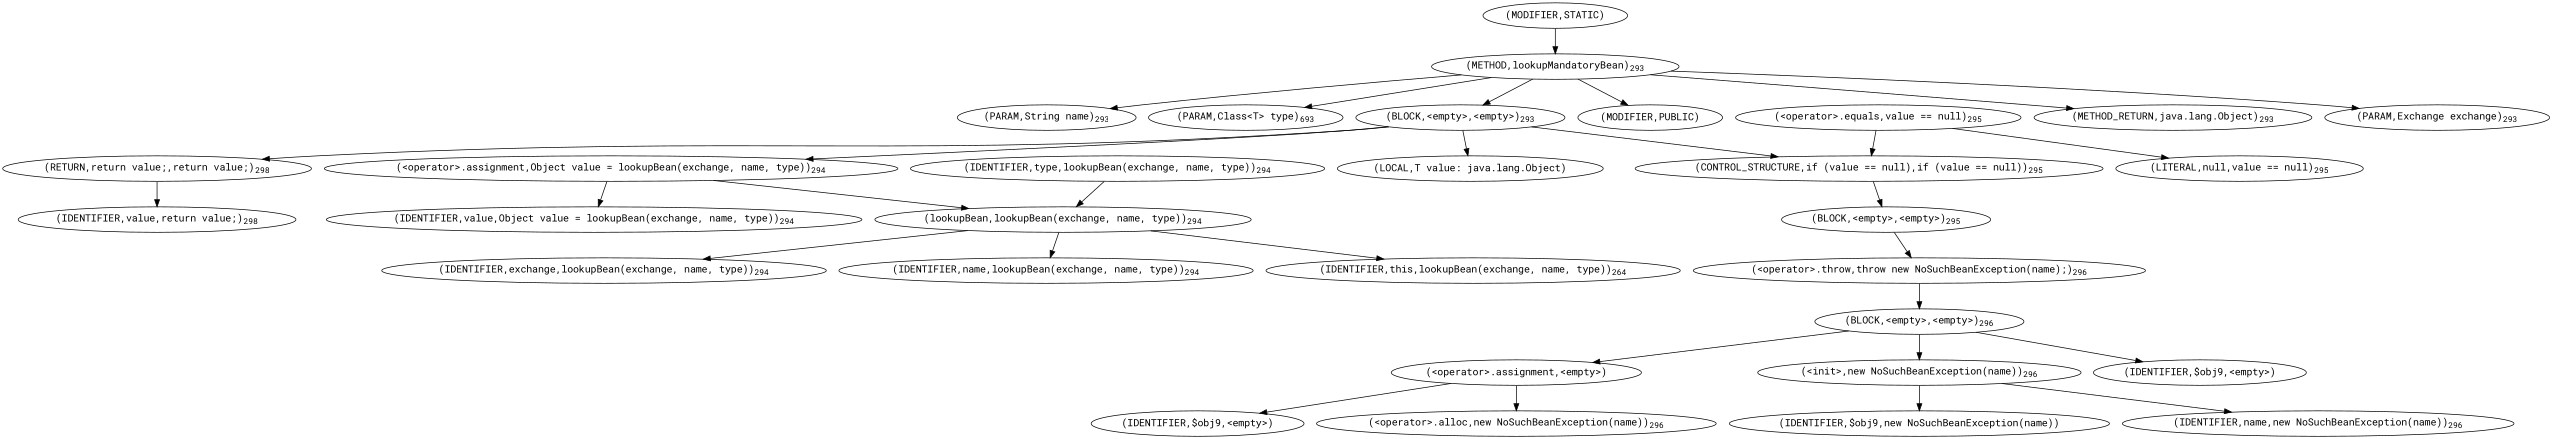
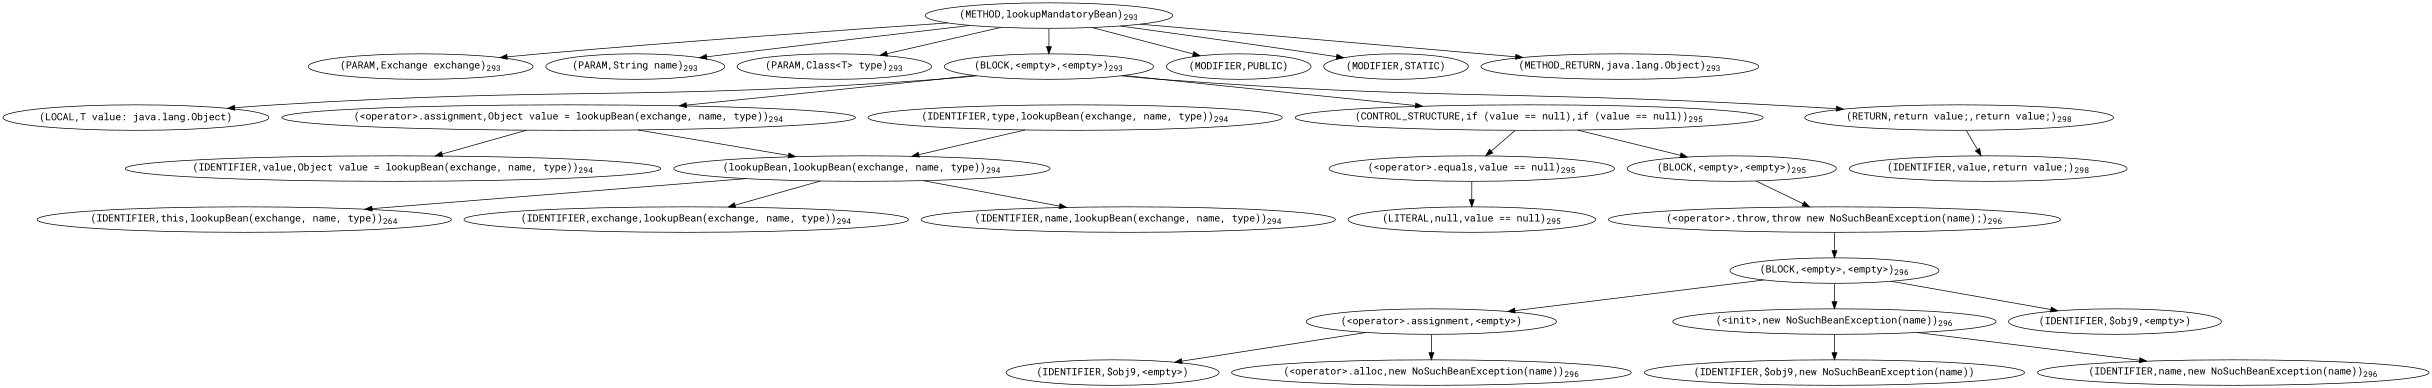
edge "(MODIFIER,STATIC)" -> "(METHOD,lookupMandatoryBean)": reversed
node "(PARAM,Class<T> type)": text "693" -> "293"
edge "(<operator>.equals,value == null)" -> "(CONTROL_STRUCTURE,if (value == null),if (value == null))": reversed
